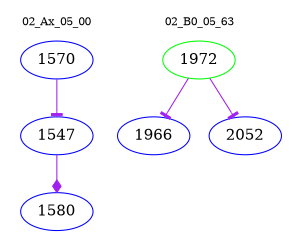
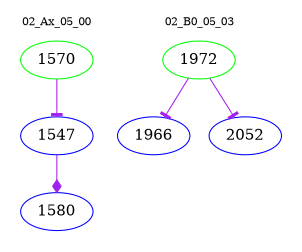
cluster "02_B0_05_63": label "02_B0_05_63" -> "02_B0_05_03"
node "1570": color blue -> green
